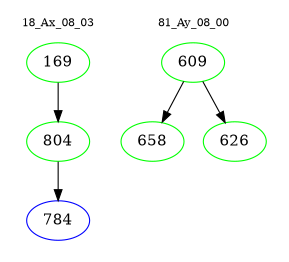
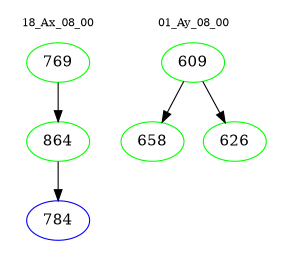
cluster "18_Ax_08_03": label "18_Ax_08_03" -> "18_Ax_08_00"
cluster "81_Ay_08_00": label "81_Ay_08_00" -> "01_Ay_08_00"
node "169": label "169" -> "769"
node "804": label "804" -> "864"
